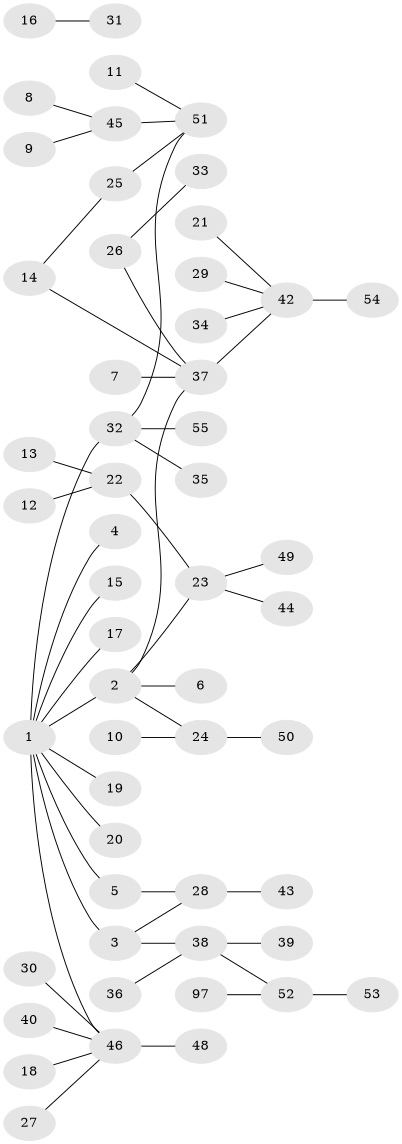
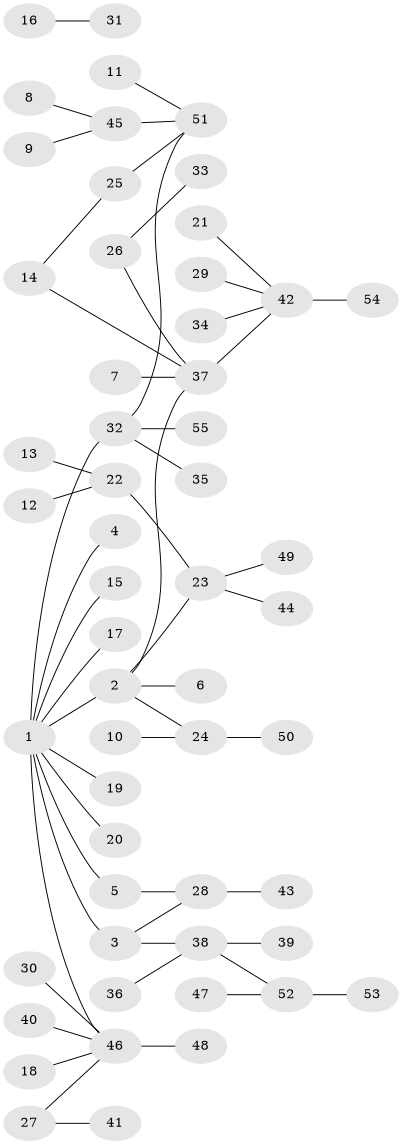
node "97": label "97" -> "47"
node "41": added
